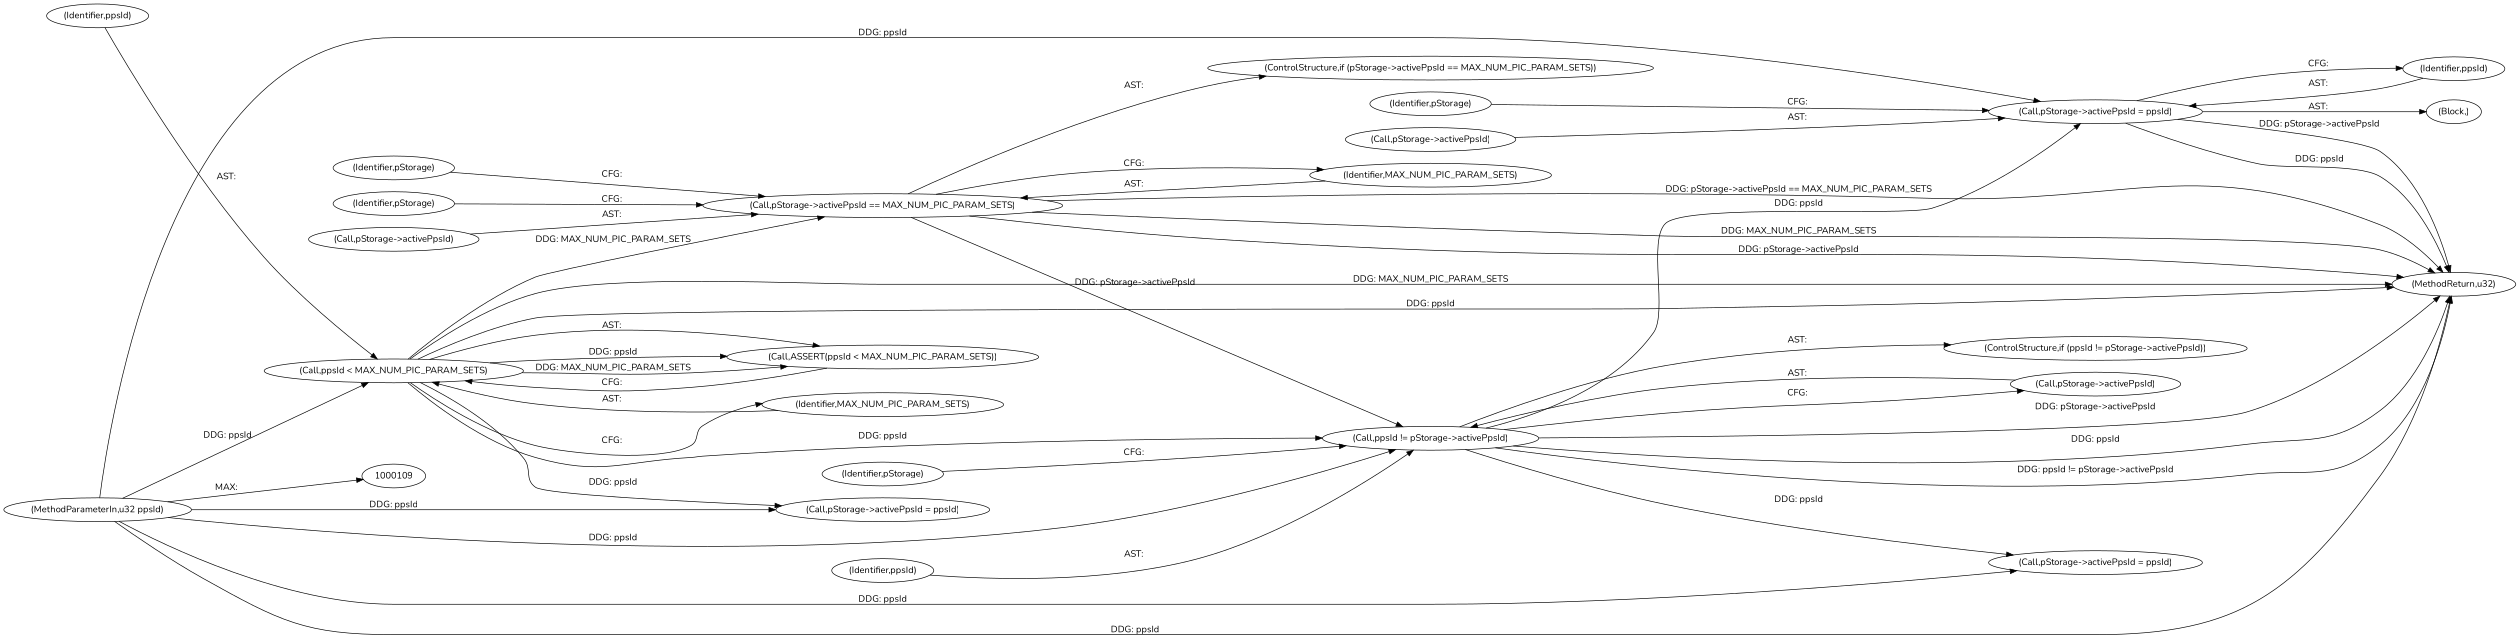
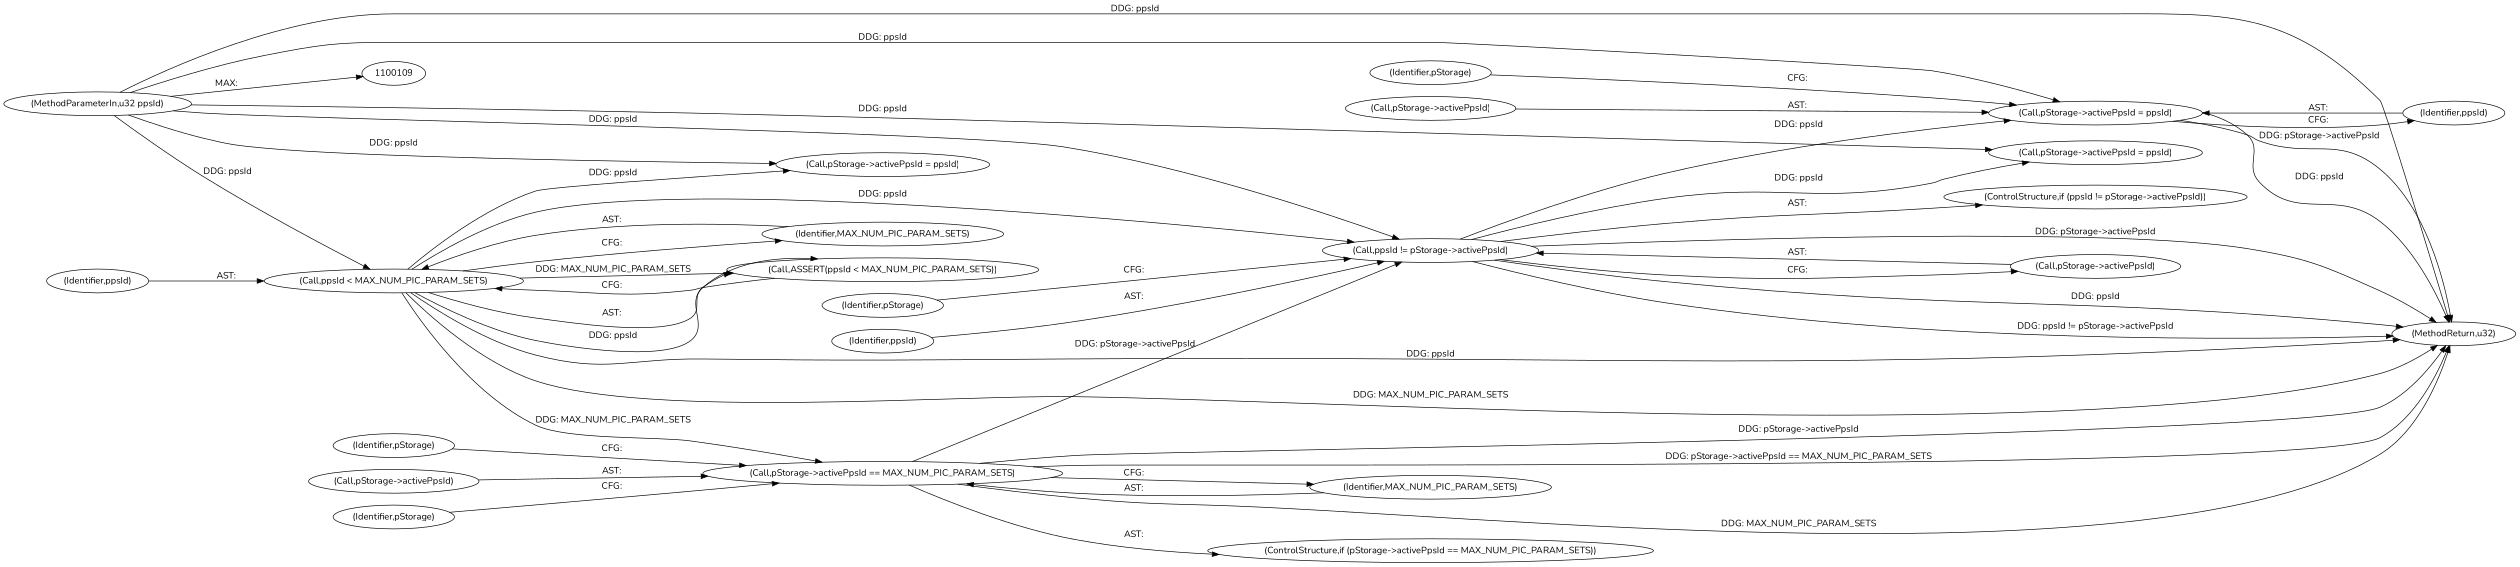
node "(Block,)": removed
node "1000109": label "1000109" -> "1100109"
